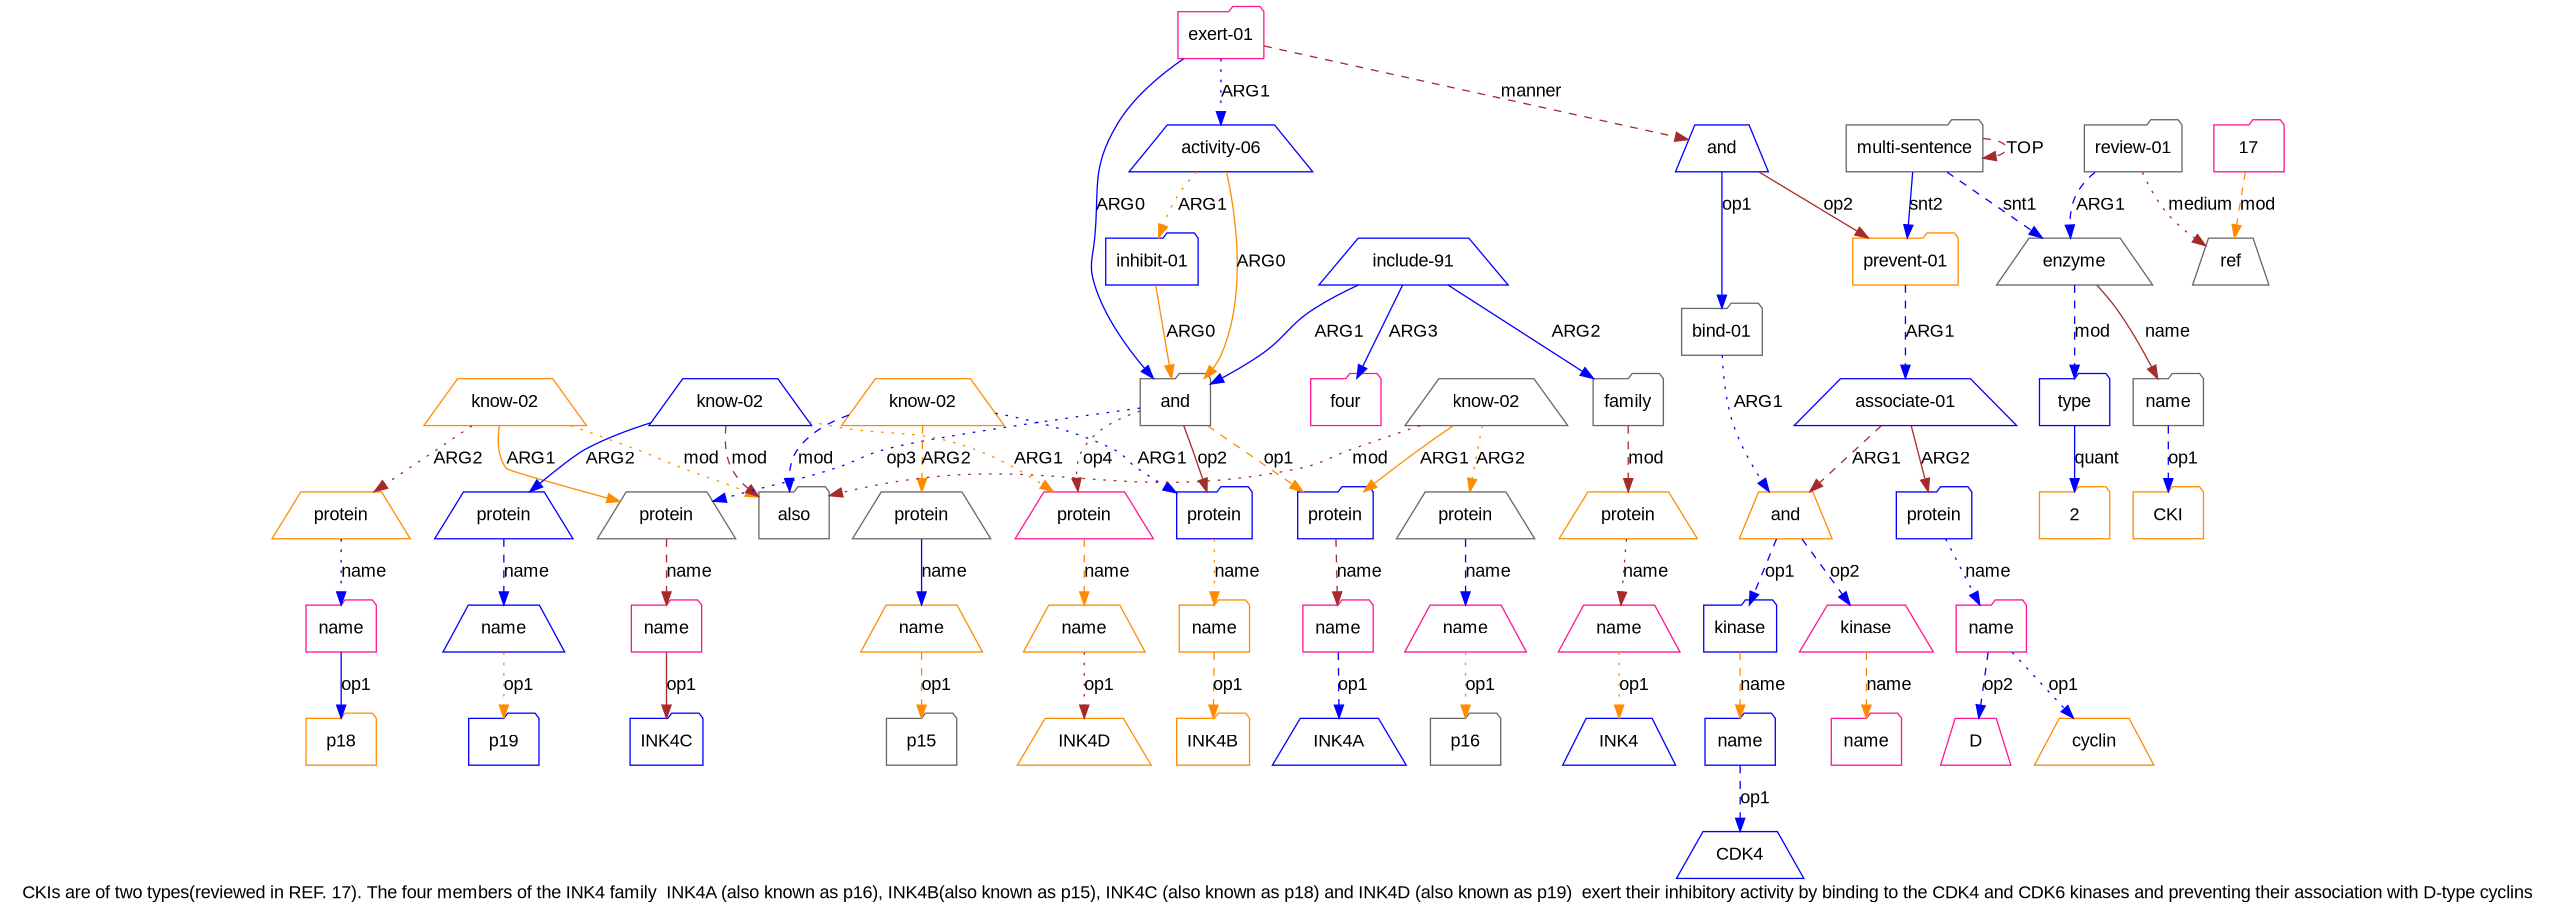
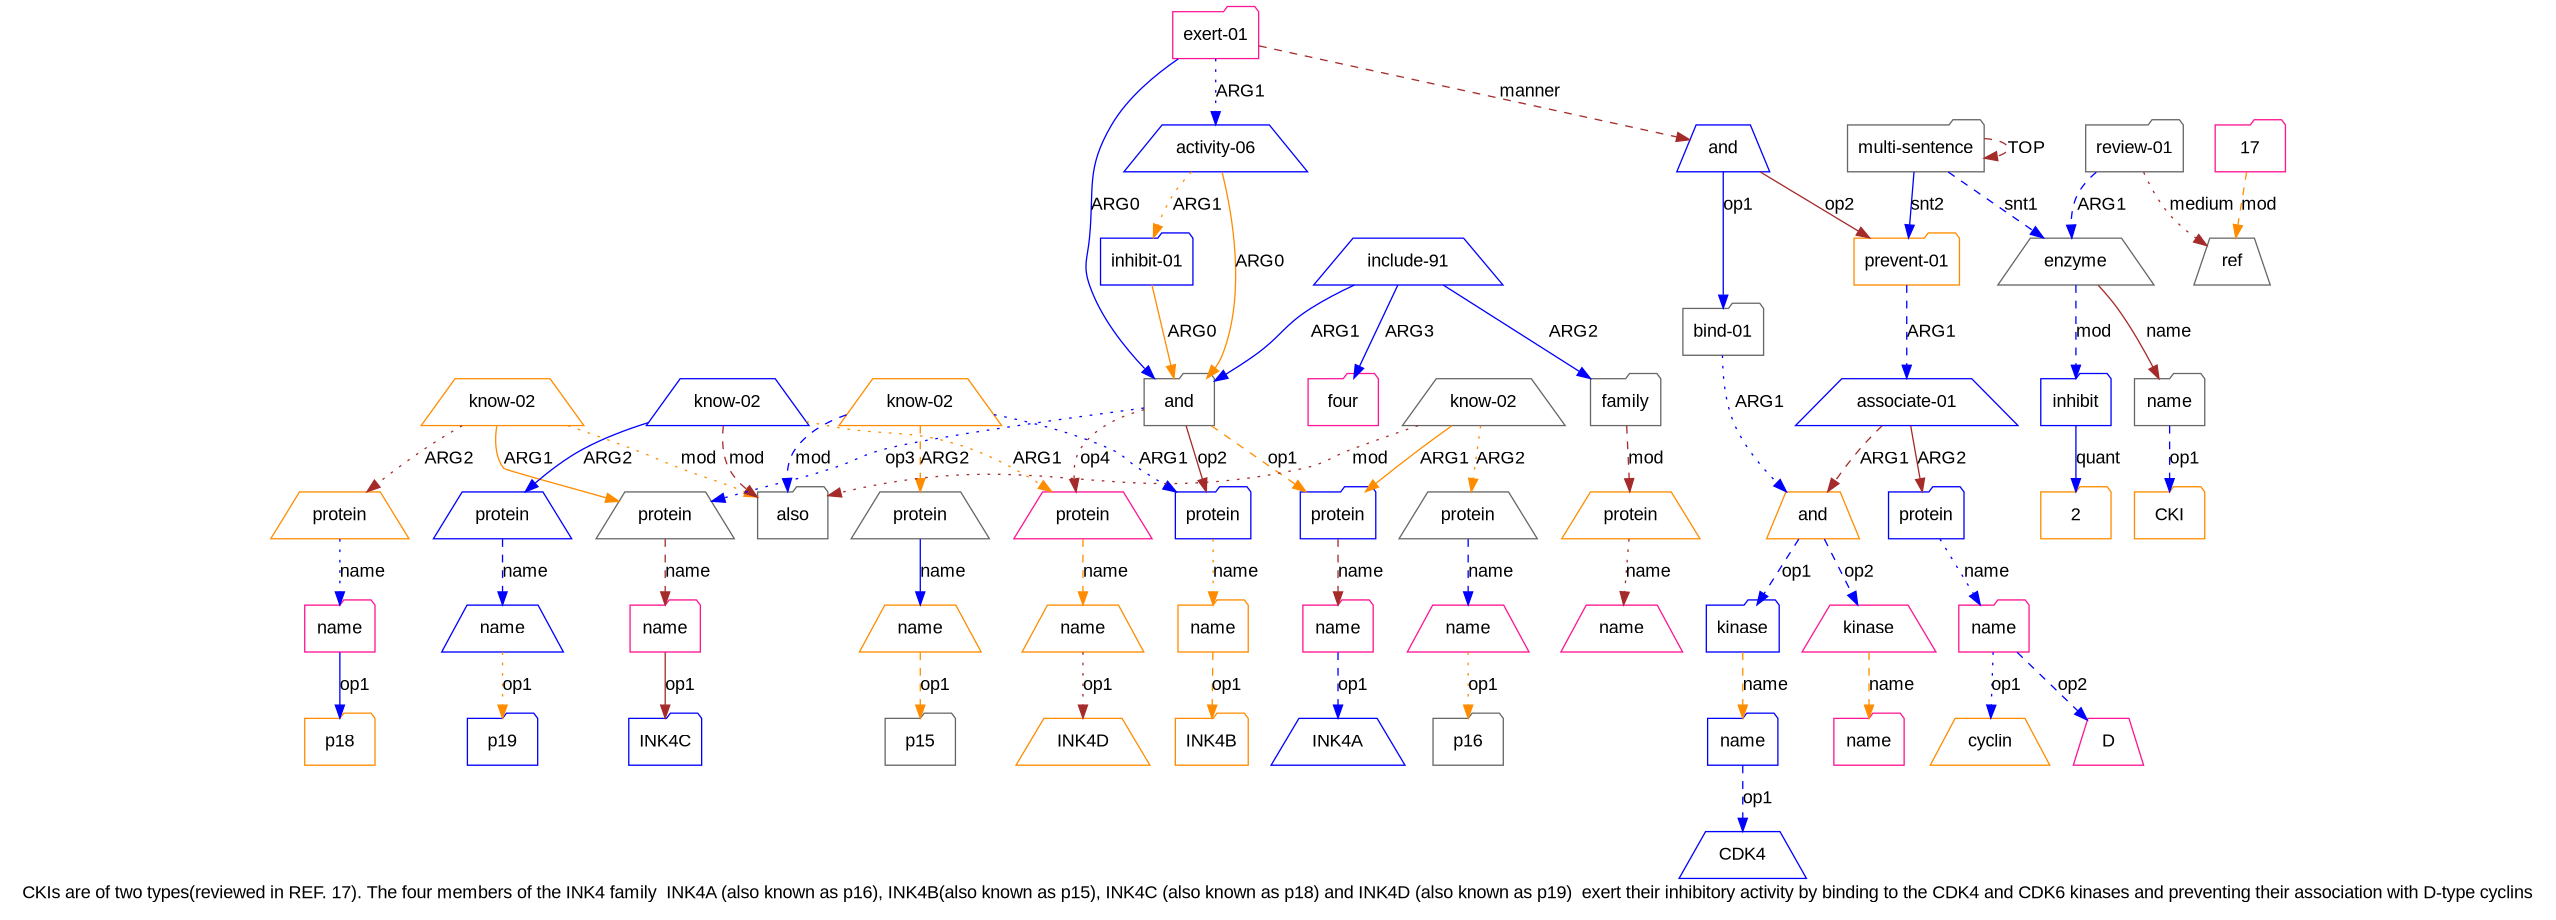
node "type": label "type" -> "inhibit"
node "INK4": removed
